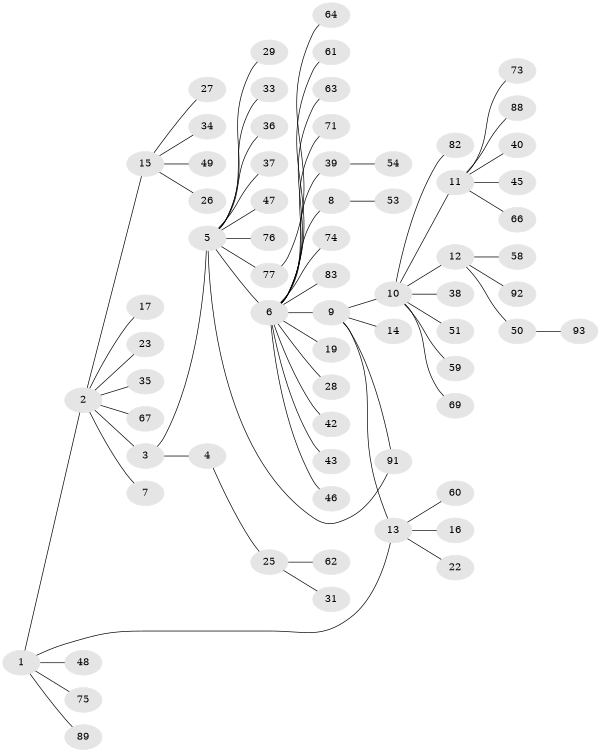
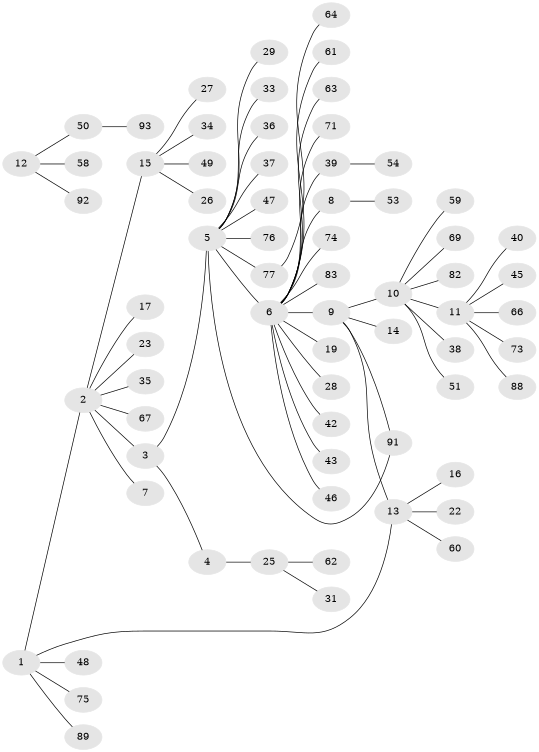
edge "12" -- "10": removed
